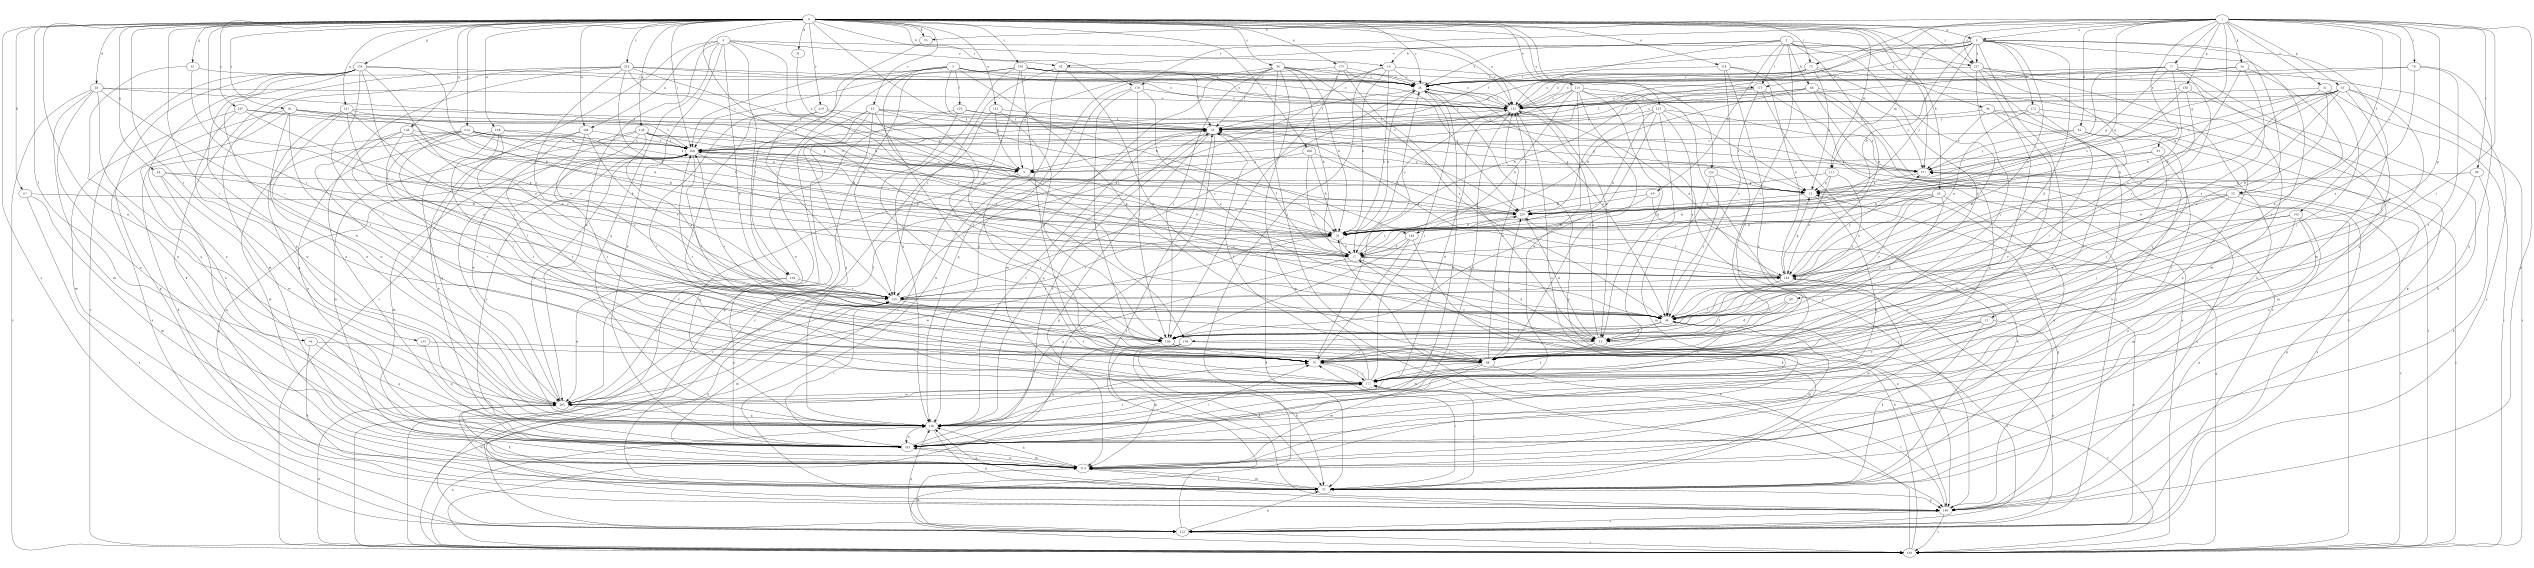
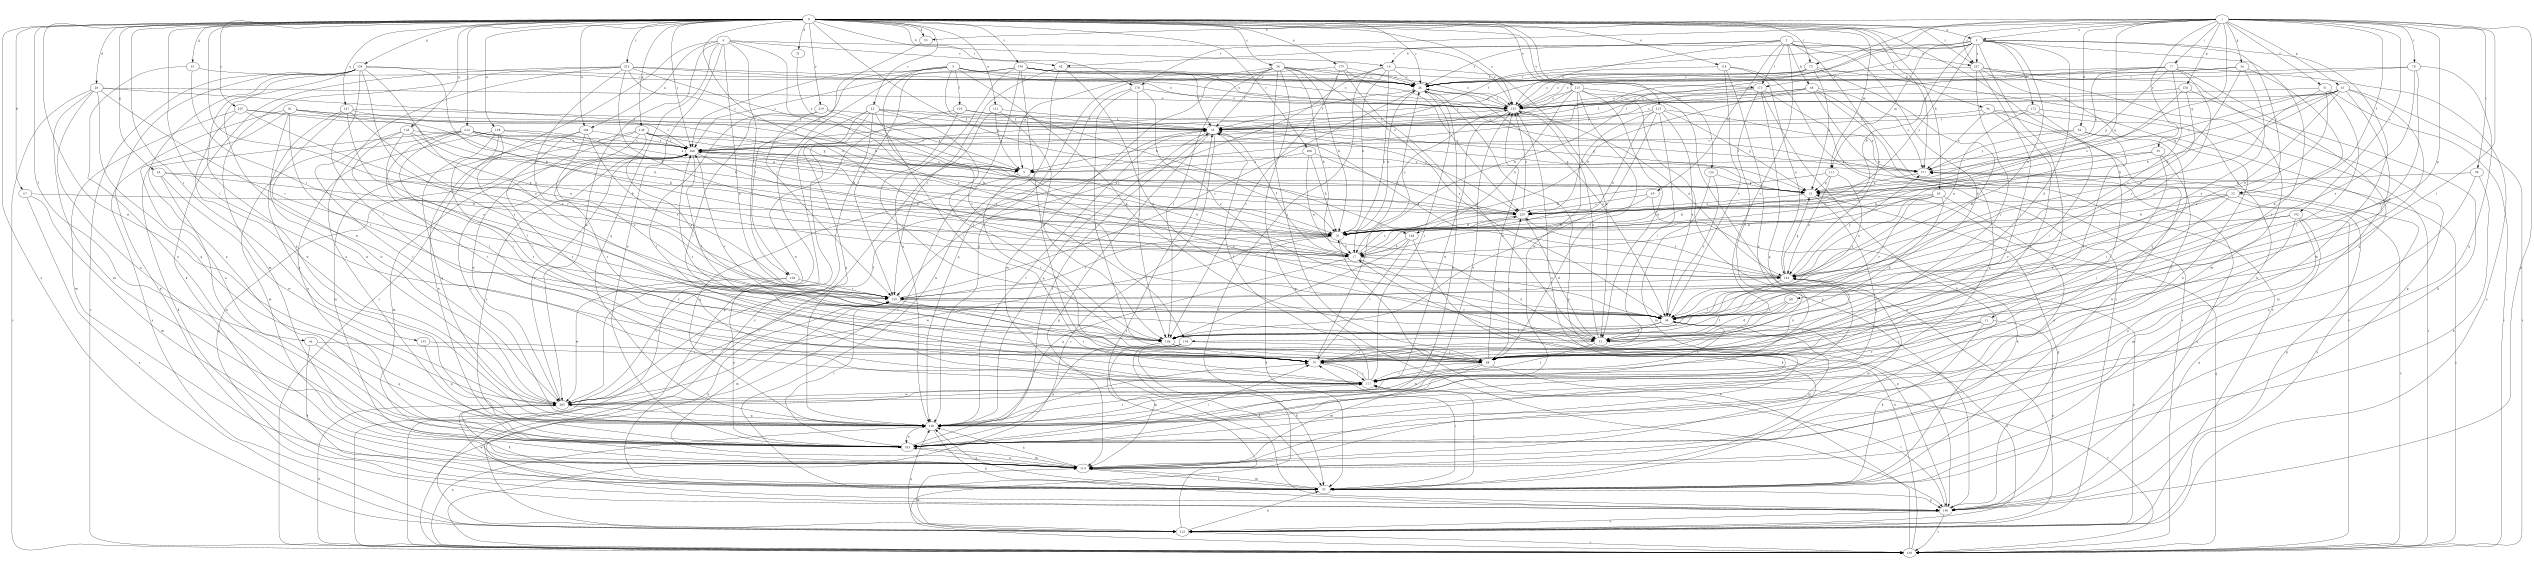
edge "0" -> "81": removed, label "j"
edge "17" -> "123": now "79" -> "123"
edge "78" -> "177": now "78" -> "35"
edge "171" -> "150": added, label "q"
